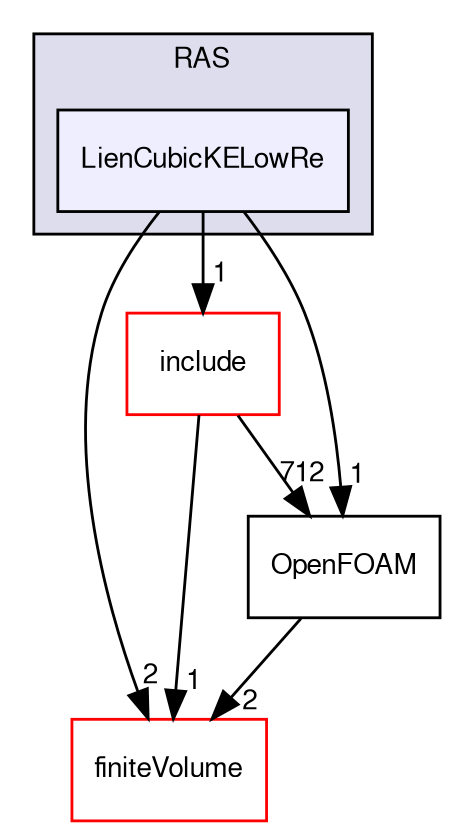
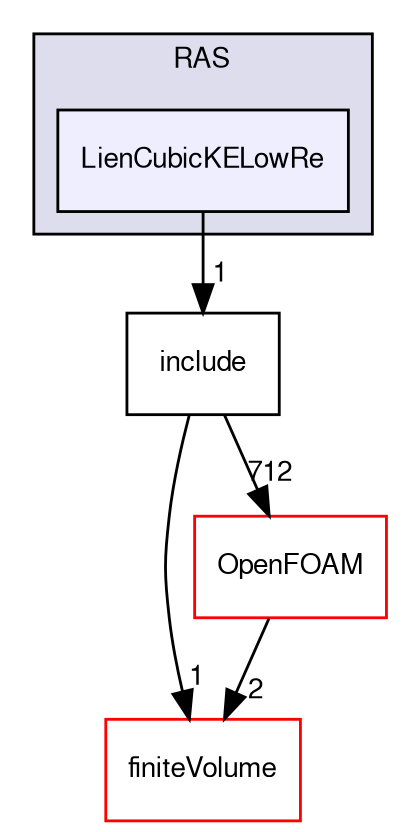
edge "LienCubicKELowRe" -> "OpenFOAM": removed
node "include": color red -> black
edge "LienCubicKELowRe" -> "finiteVolume": removed
node "OpenFOAM": color black -> red
